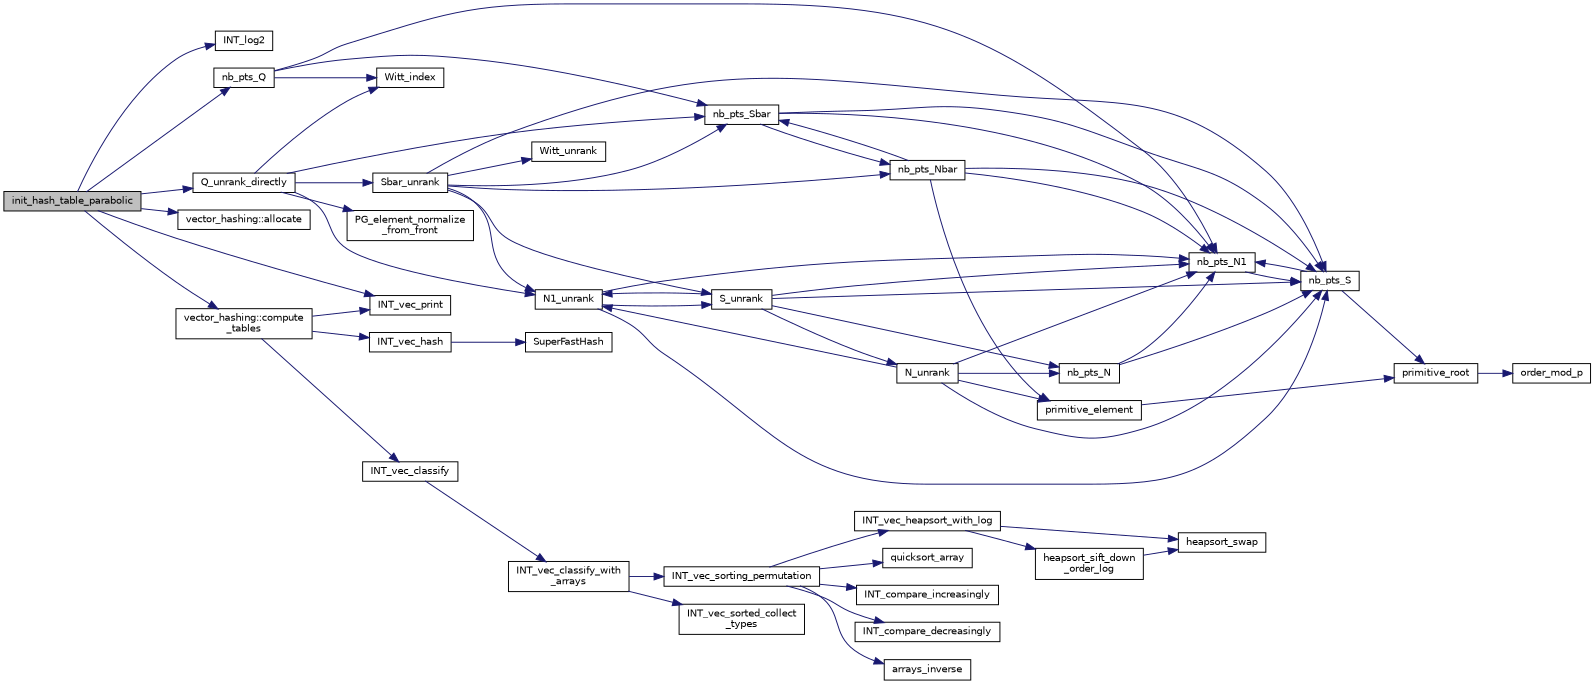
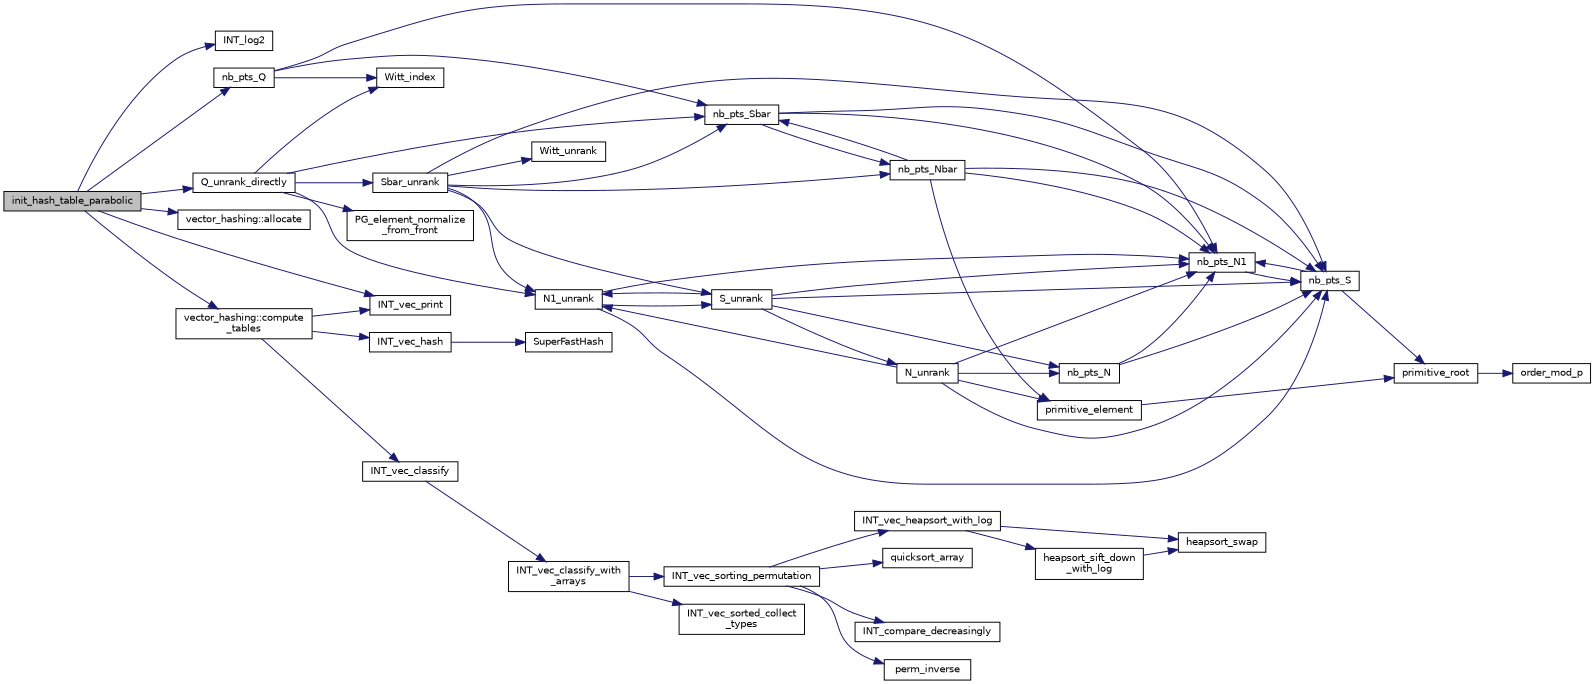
node "heapsort_sift_down _order_log": label "heapsort_sift_down _order_log" -> "heapsort_sift_down _with_log"
node "INT_compare_increasingly": removed
node "arrays_inverse": label "arrays_inverse" -> "perm_inverse"
